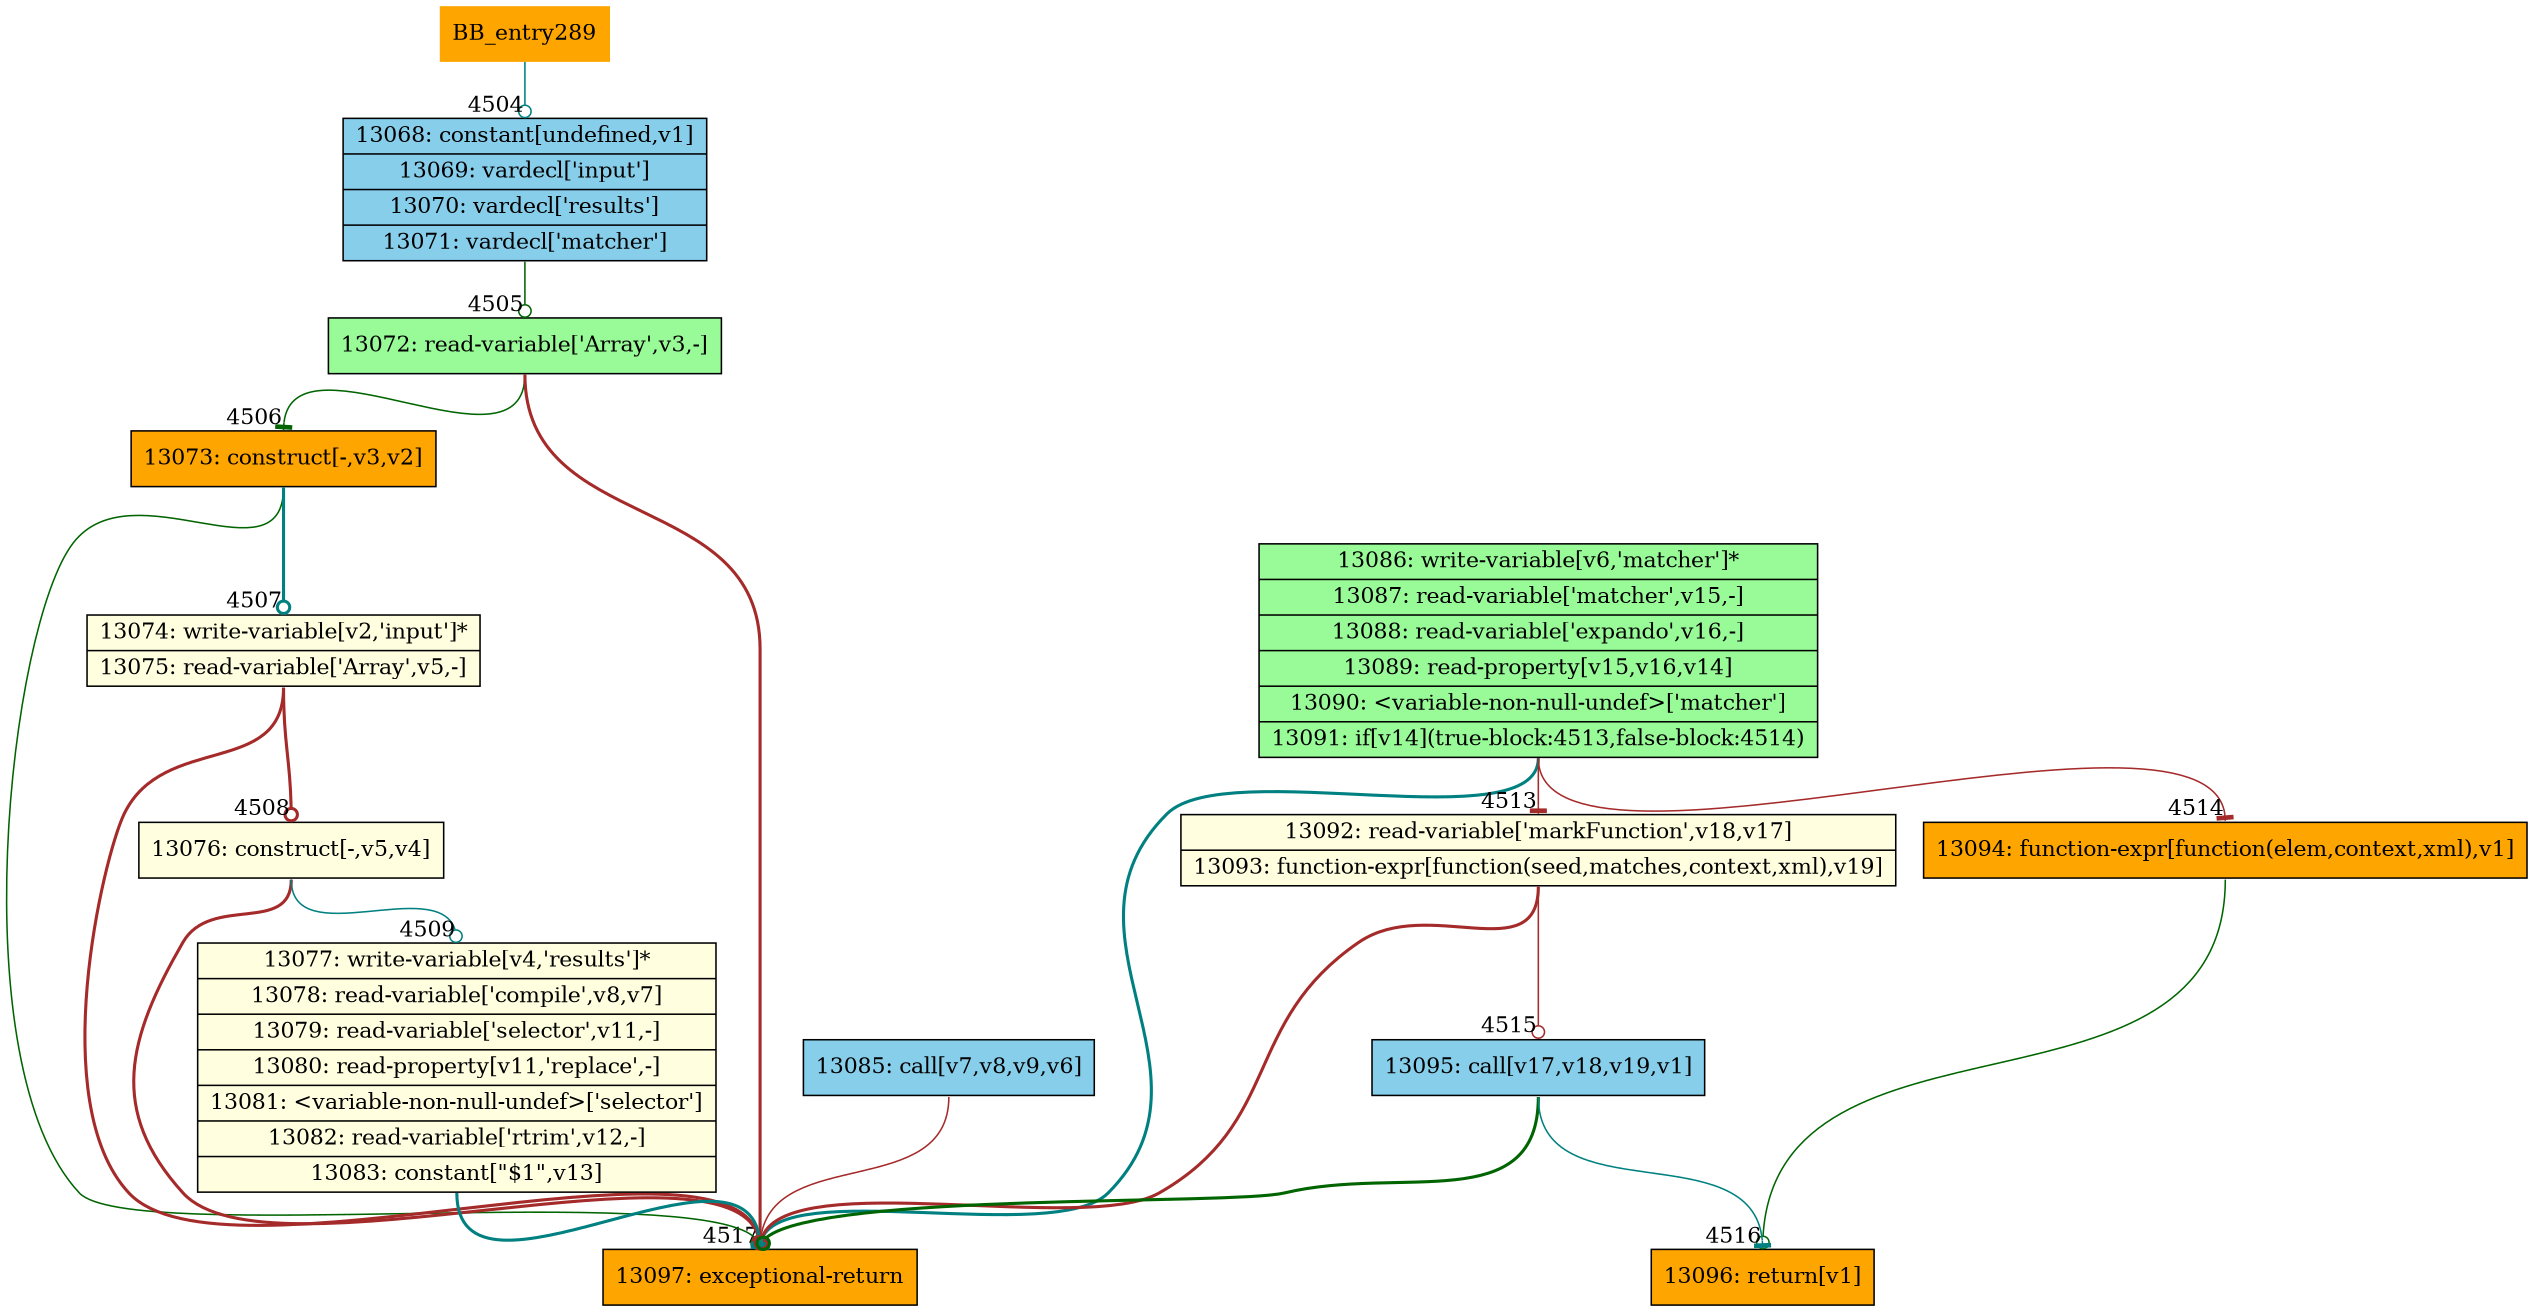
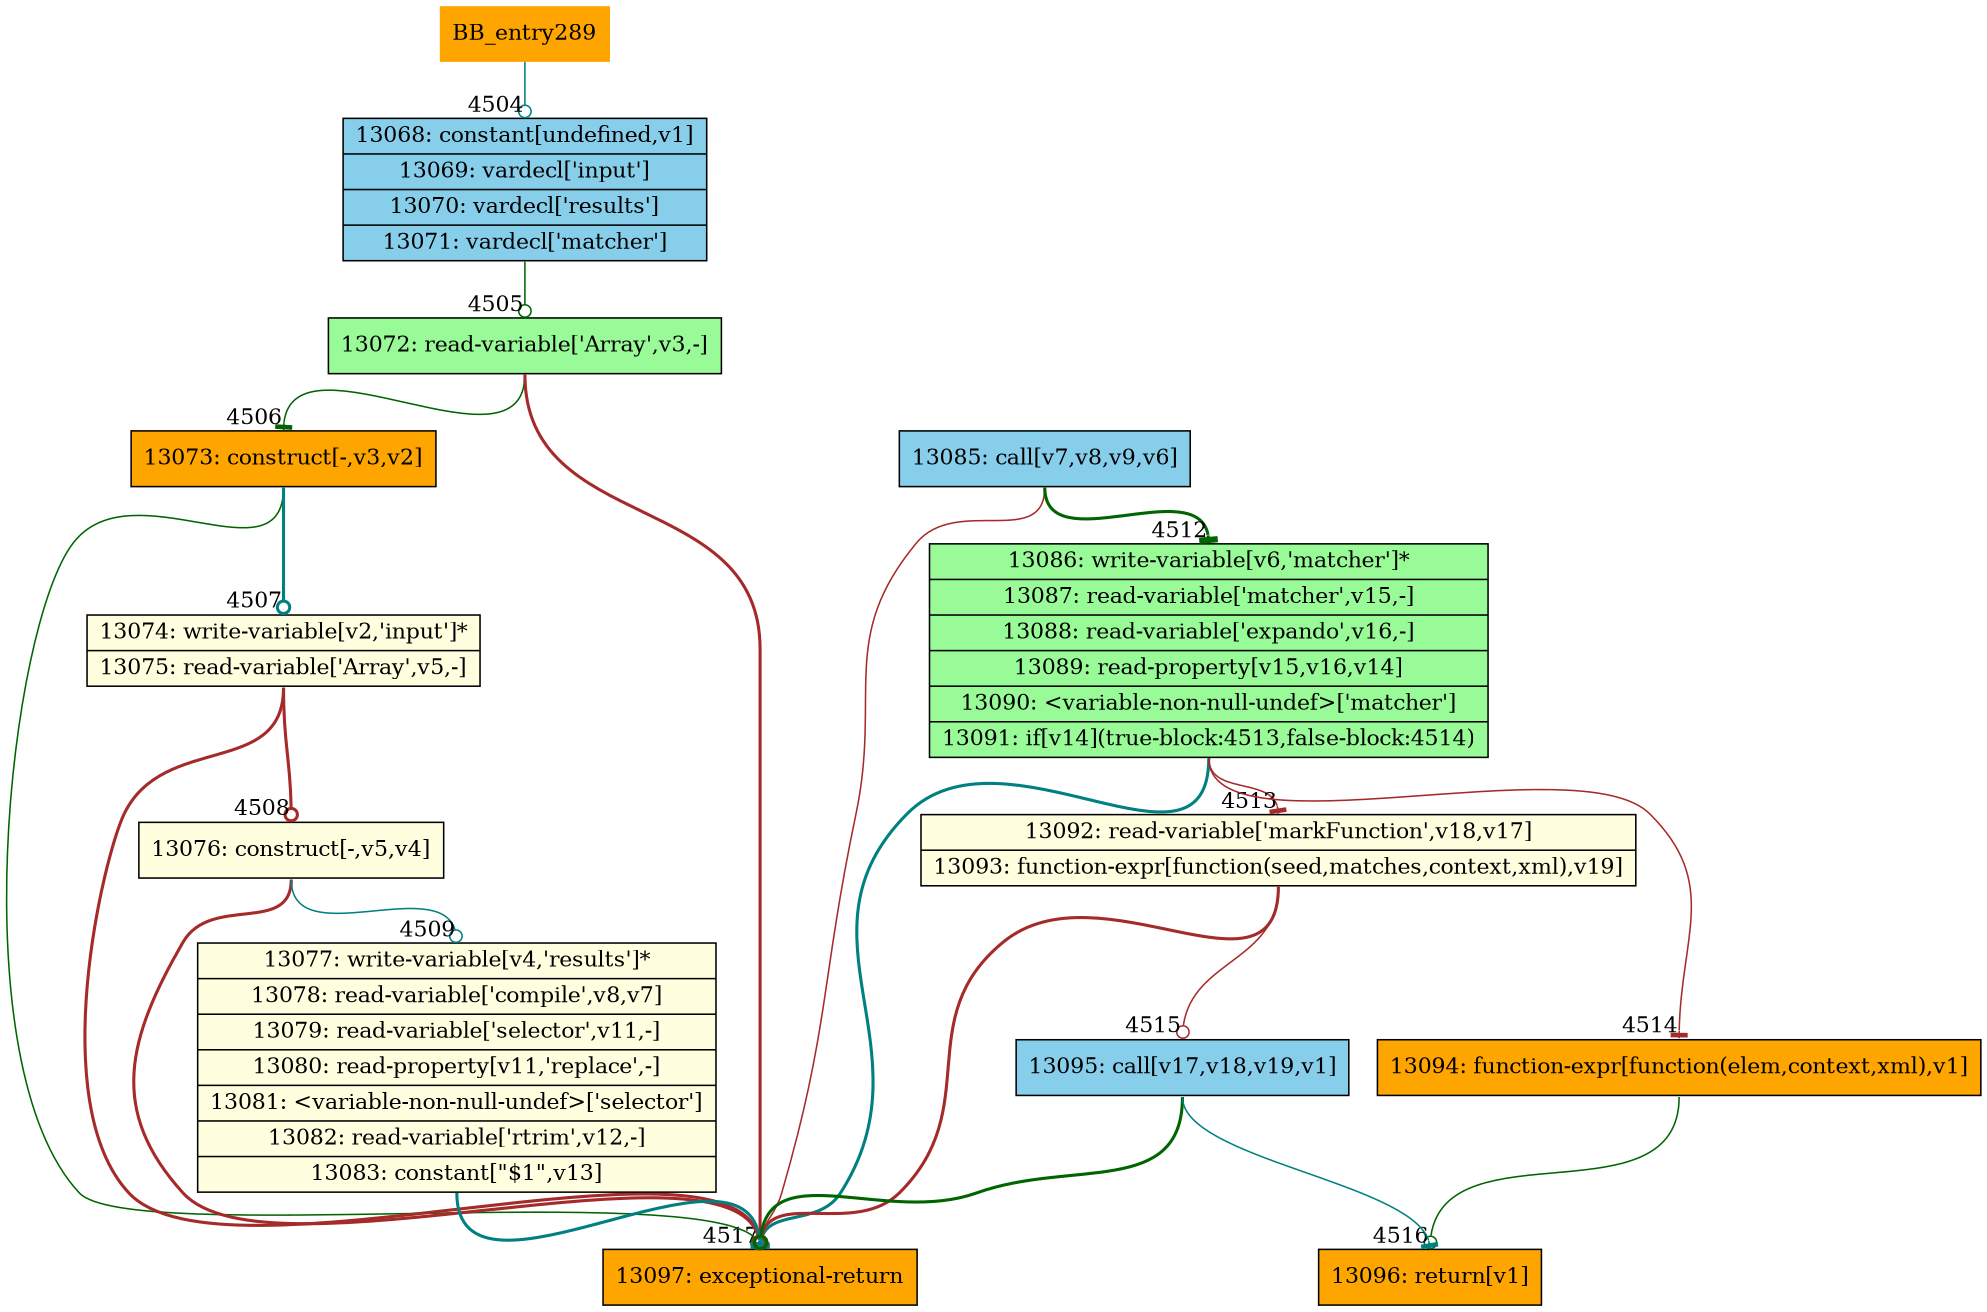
edge "13085: call[v7,v8,v9,v6]" -> "13086: write-variable[v6,'matcher']*": added
